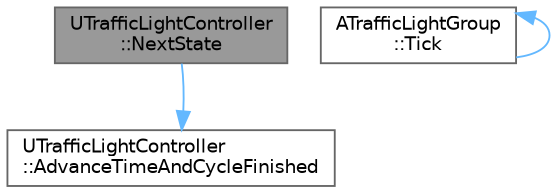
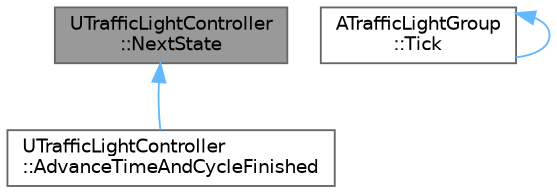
edge "UTrafficLightController ::NextState" -> "UTrafficLightController ::AdvanceTimeAndCycleFinished": reversed
